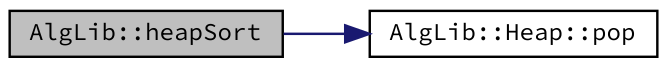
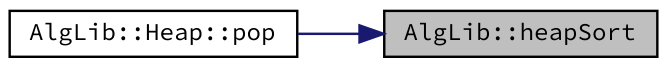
edge "AlgLib::heapSort" -> "AlgLib::Heap::pop": reversed
